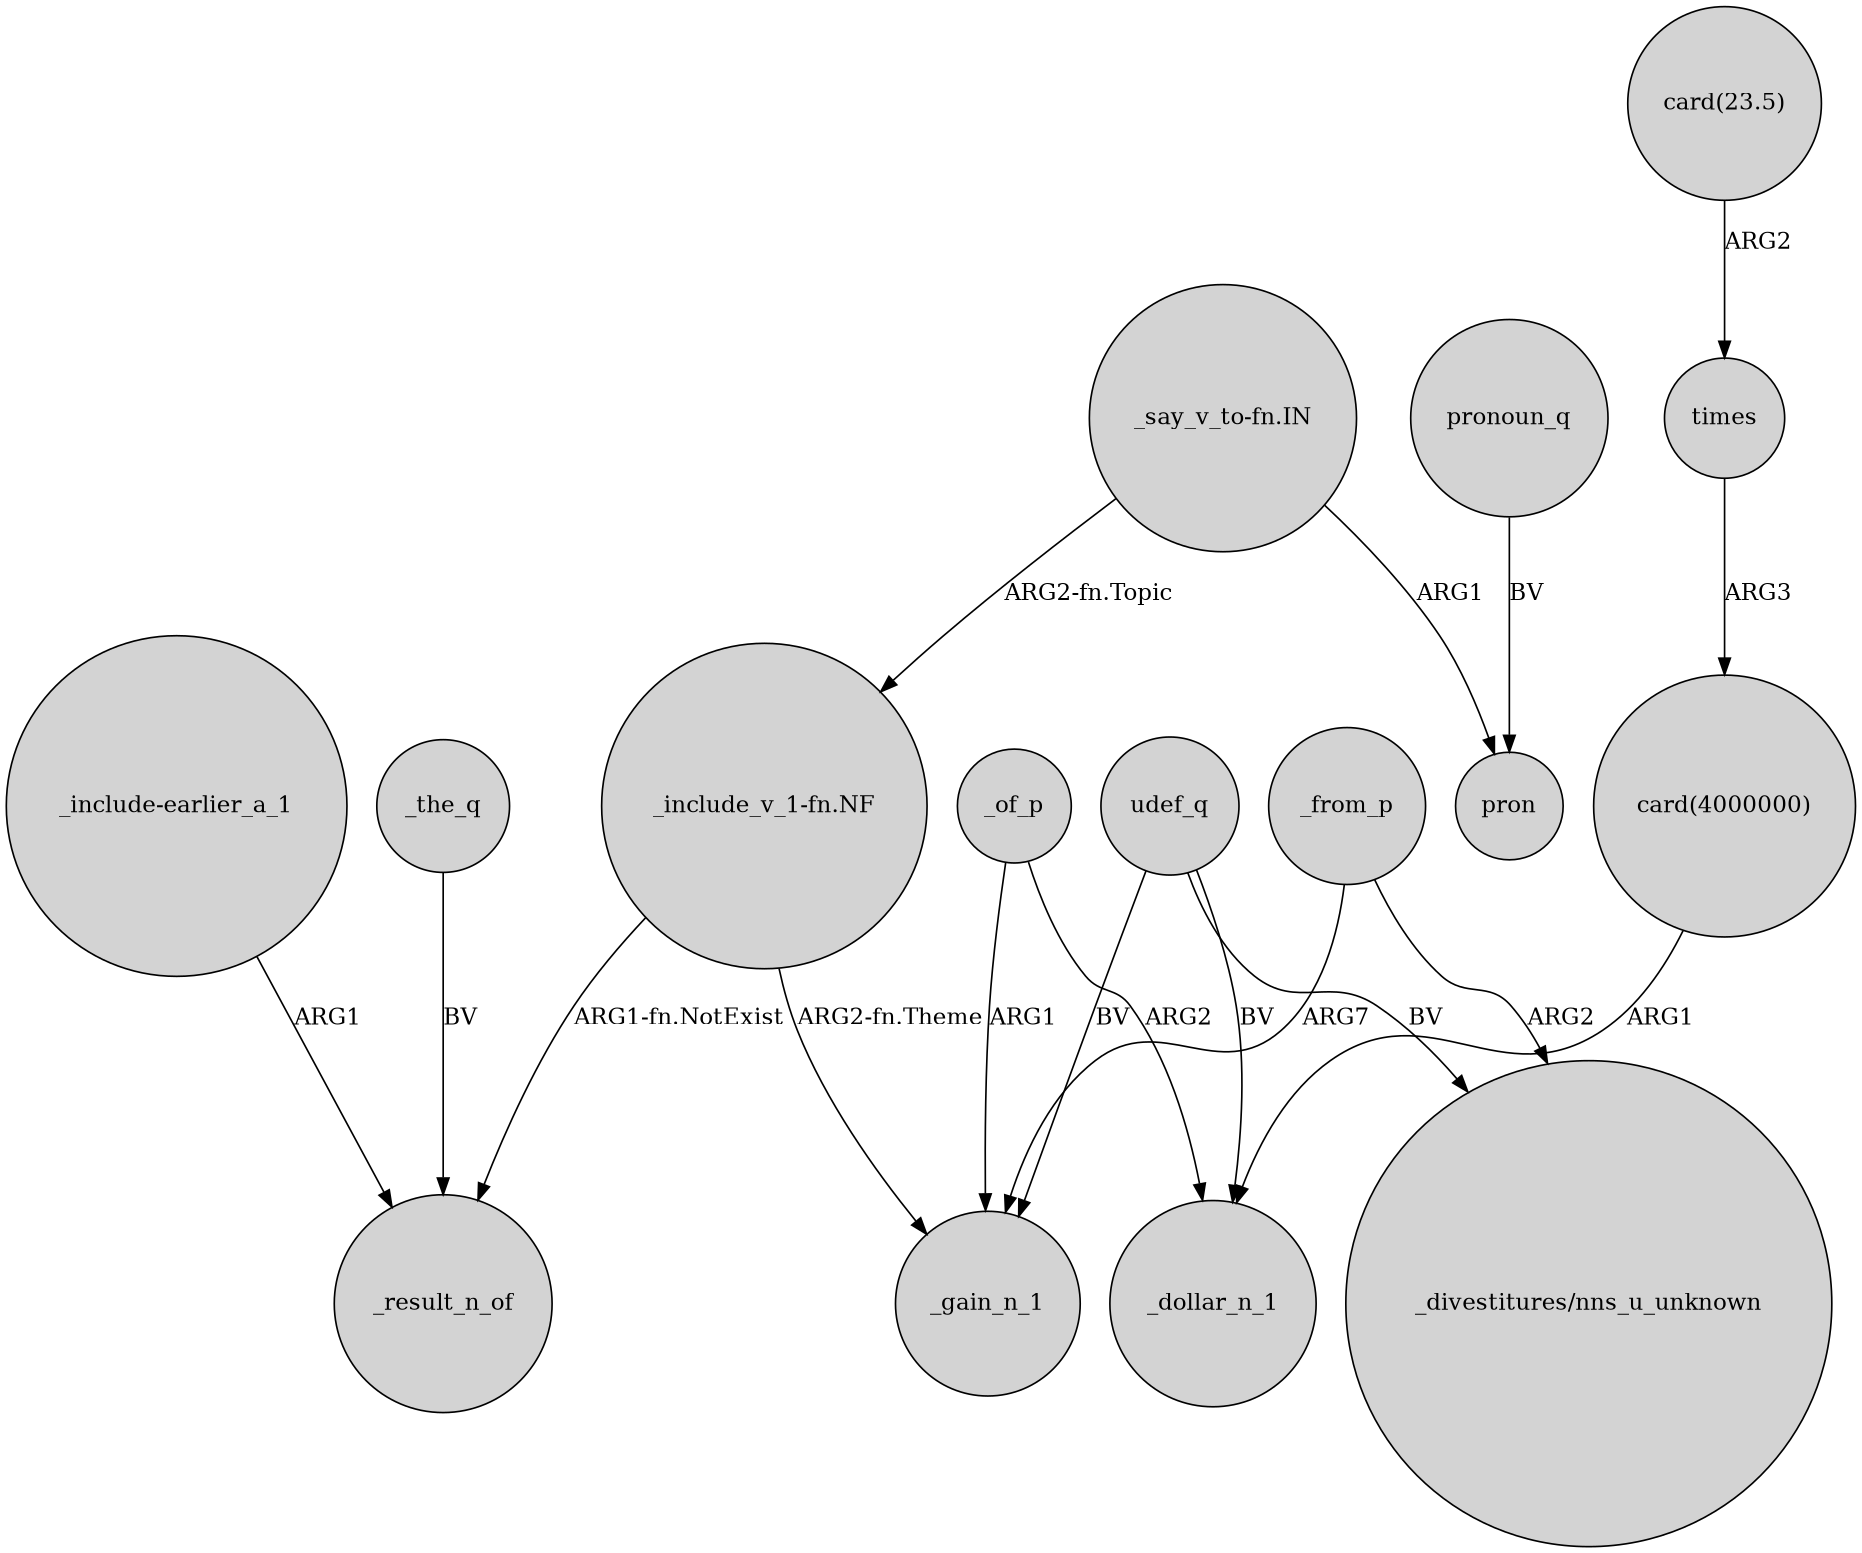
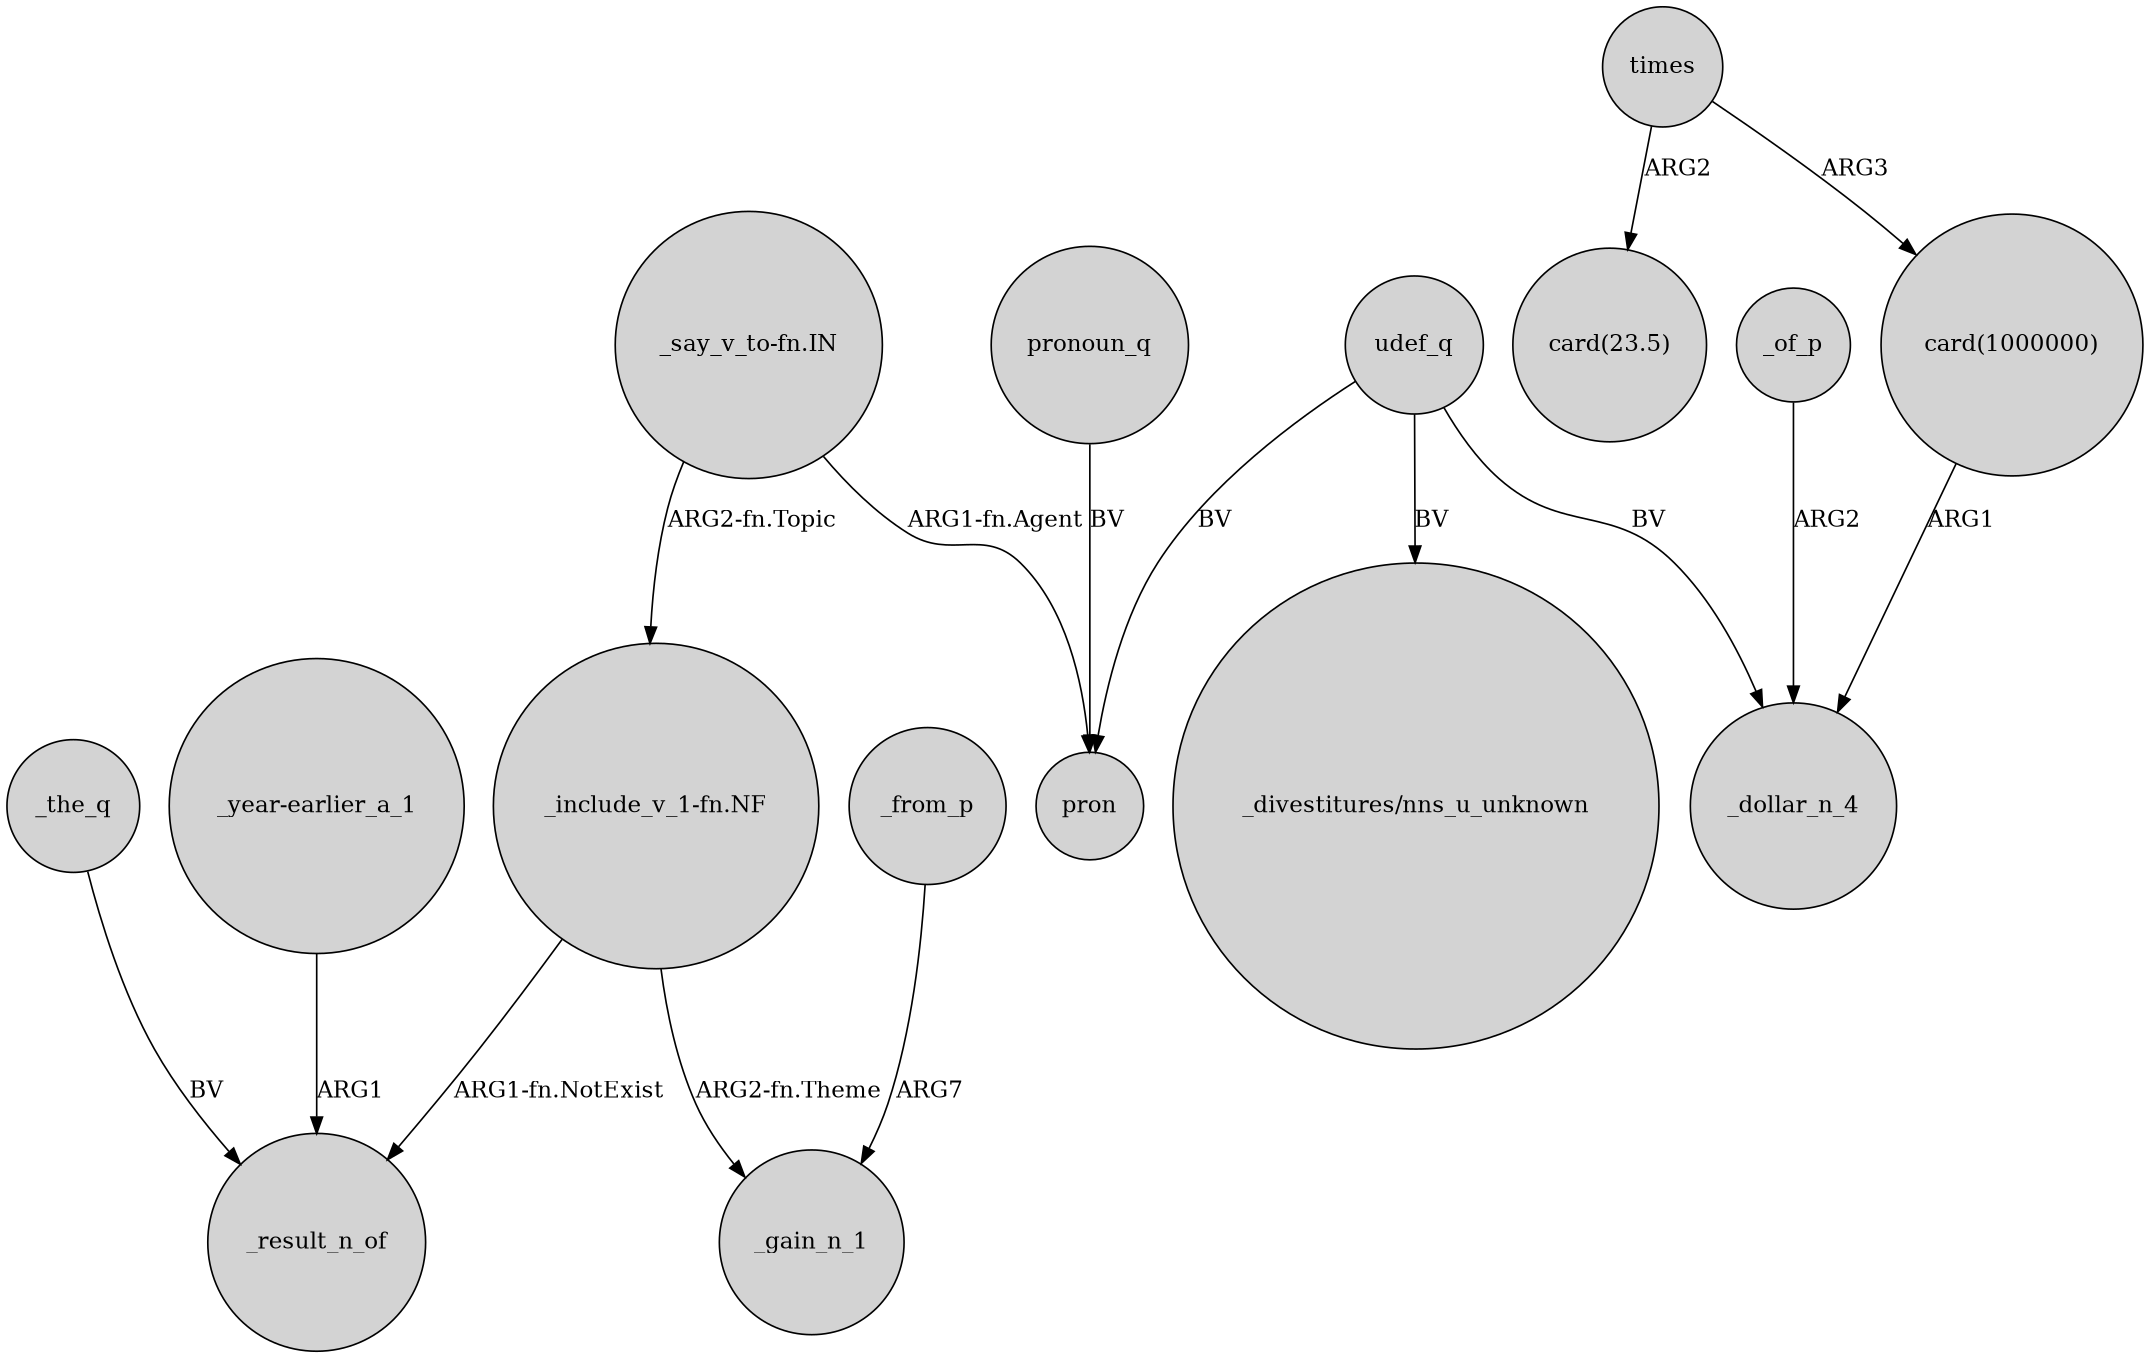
edge "card(23.5)" -> "times": reversed
edge "_say_v_to-fn.IN" -> "pron": label "ARG1" -> "ARG1-fn.Agent"
node "_include-earlier_a_1": label "_include-earlier_a_1" -> "_year-earlier_a_1"
node "card(4000000)": label "card(4000000)" -> "card(1000000)"
edge "_from_p" -> "_divestitures/nns_u_unknown": removed, label "ARG2"
edge "_of_p" -> "_gain_n_1": removed, label "ARG1"
edge "udef_q" -> "_gain_n_1": now "udef_q" -> "pron"
node "_dollar_n_1": label "_dollar_n_1" -> "_dollar_n_4"
